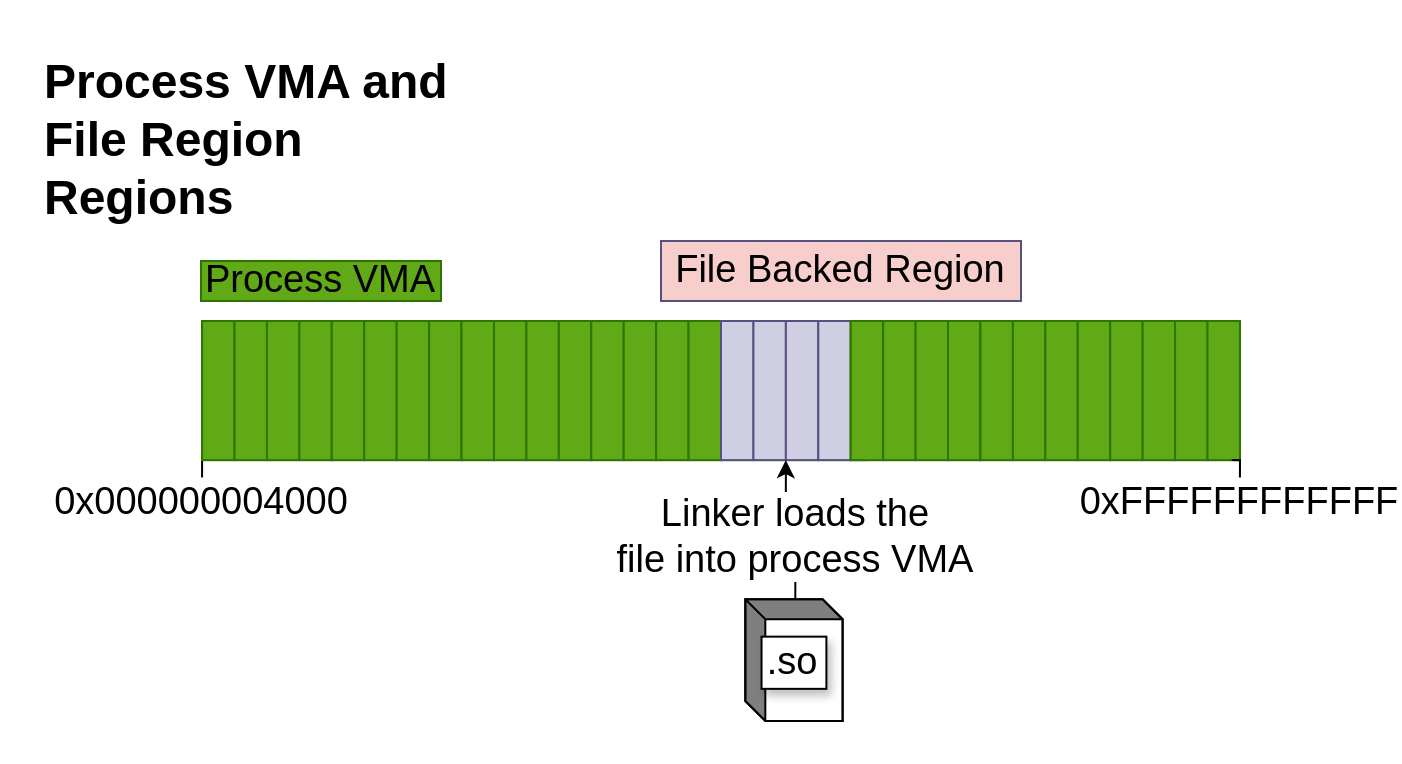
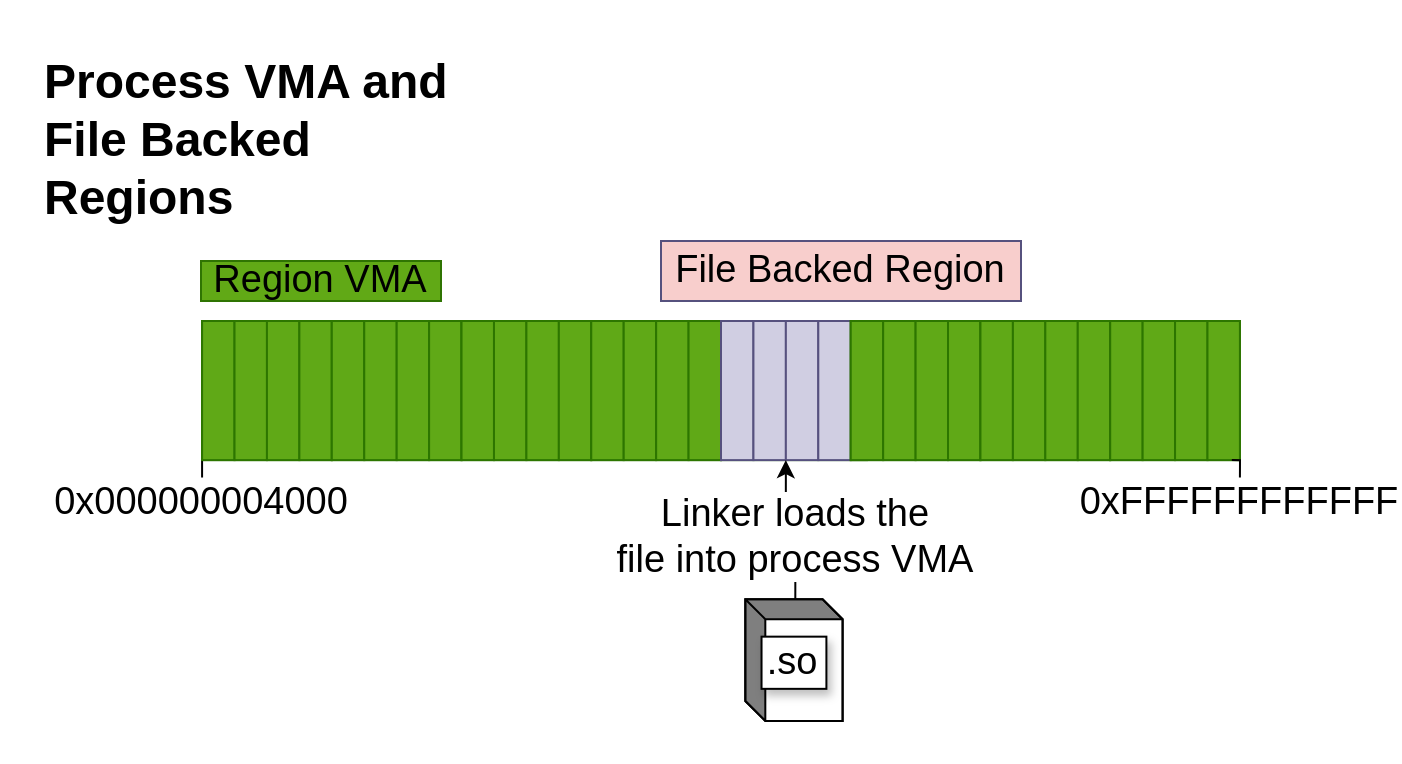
node "Process VMA and File Region Regions": label "Process VMA and File Region Regions" -> "Process VMA and File Backed Regions"
node "Process VMA": label "Process VMA" -> "Region VMA"
